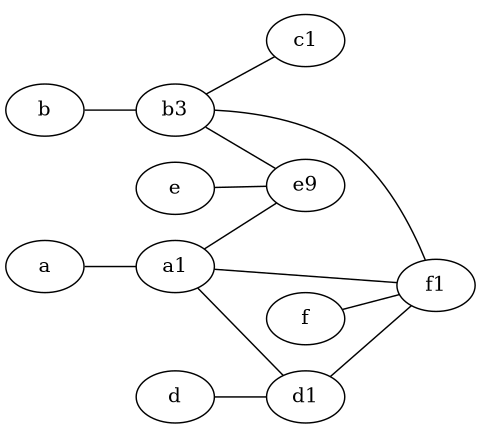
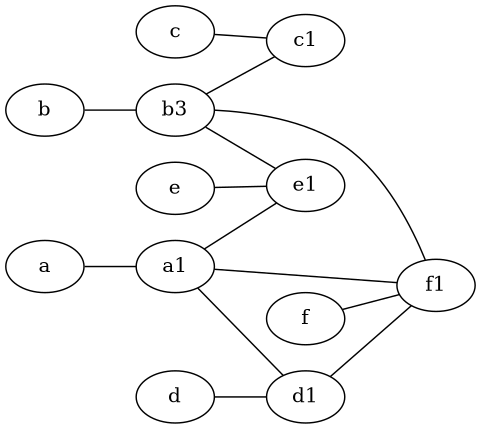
node "c": added
node "e9": label "e9" -> "e1"
